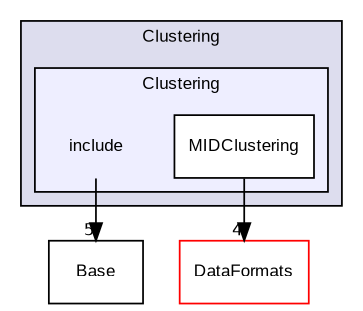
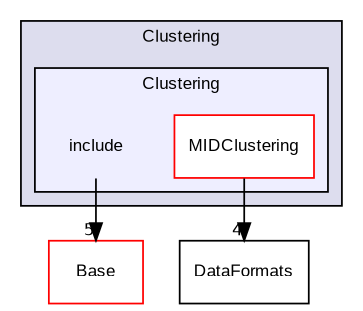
node "MIDClustering": color black -> red
node "Base": color black -> red
node "DataFormats": color red -> black
